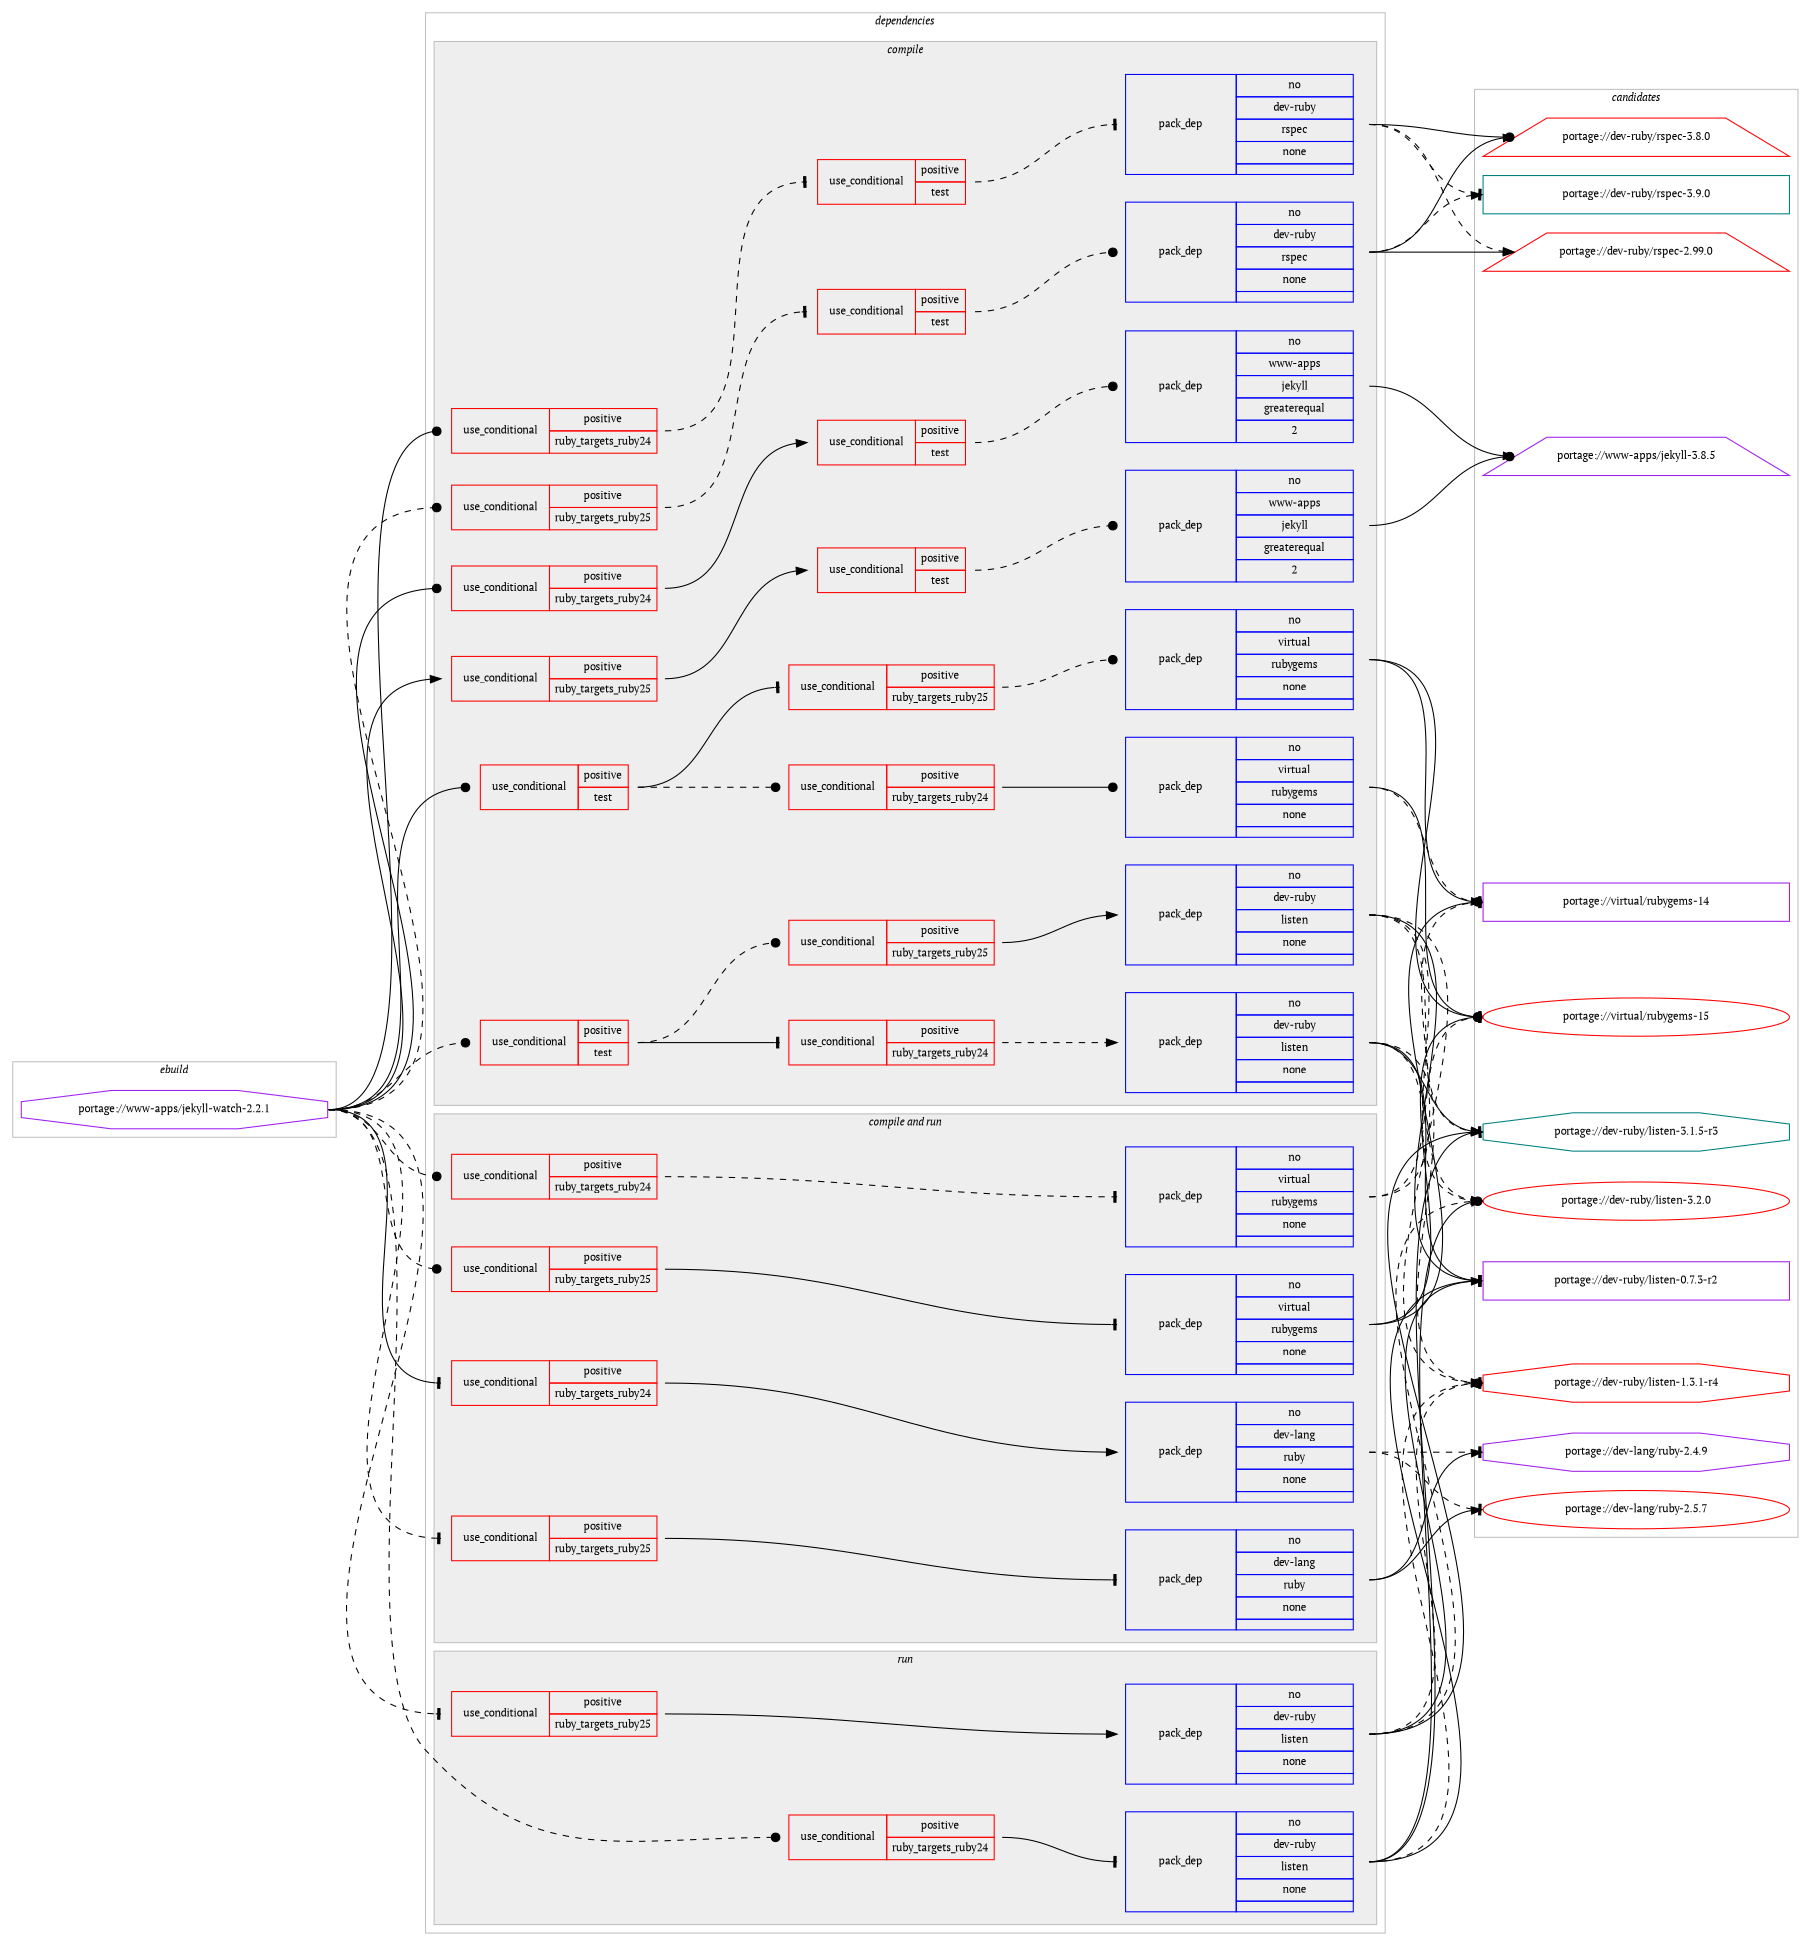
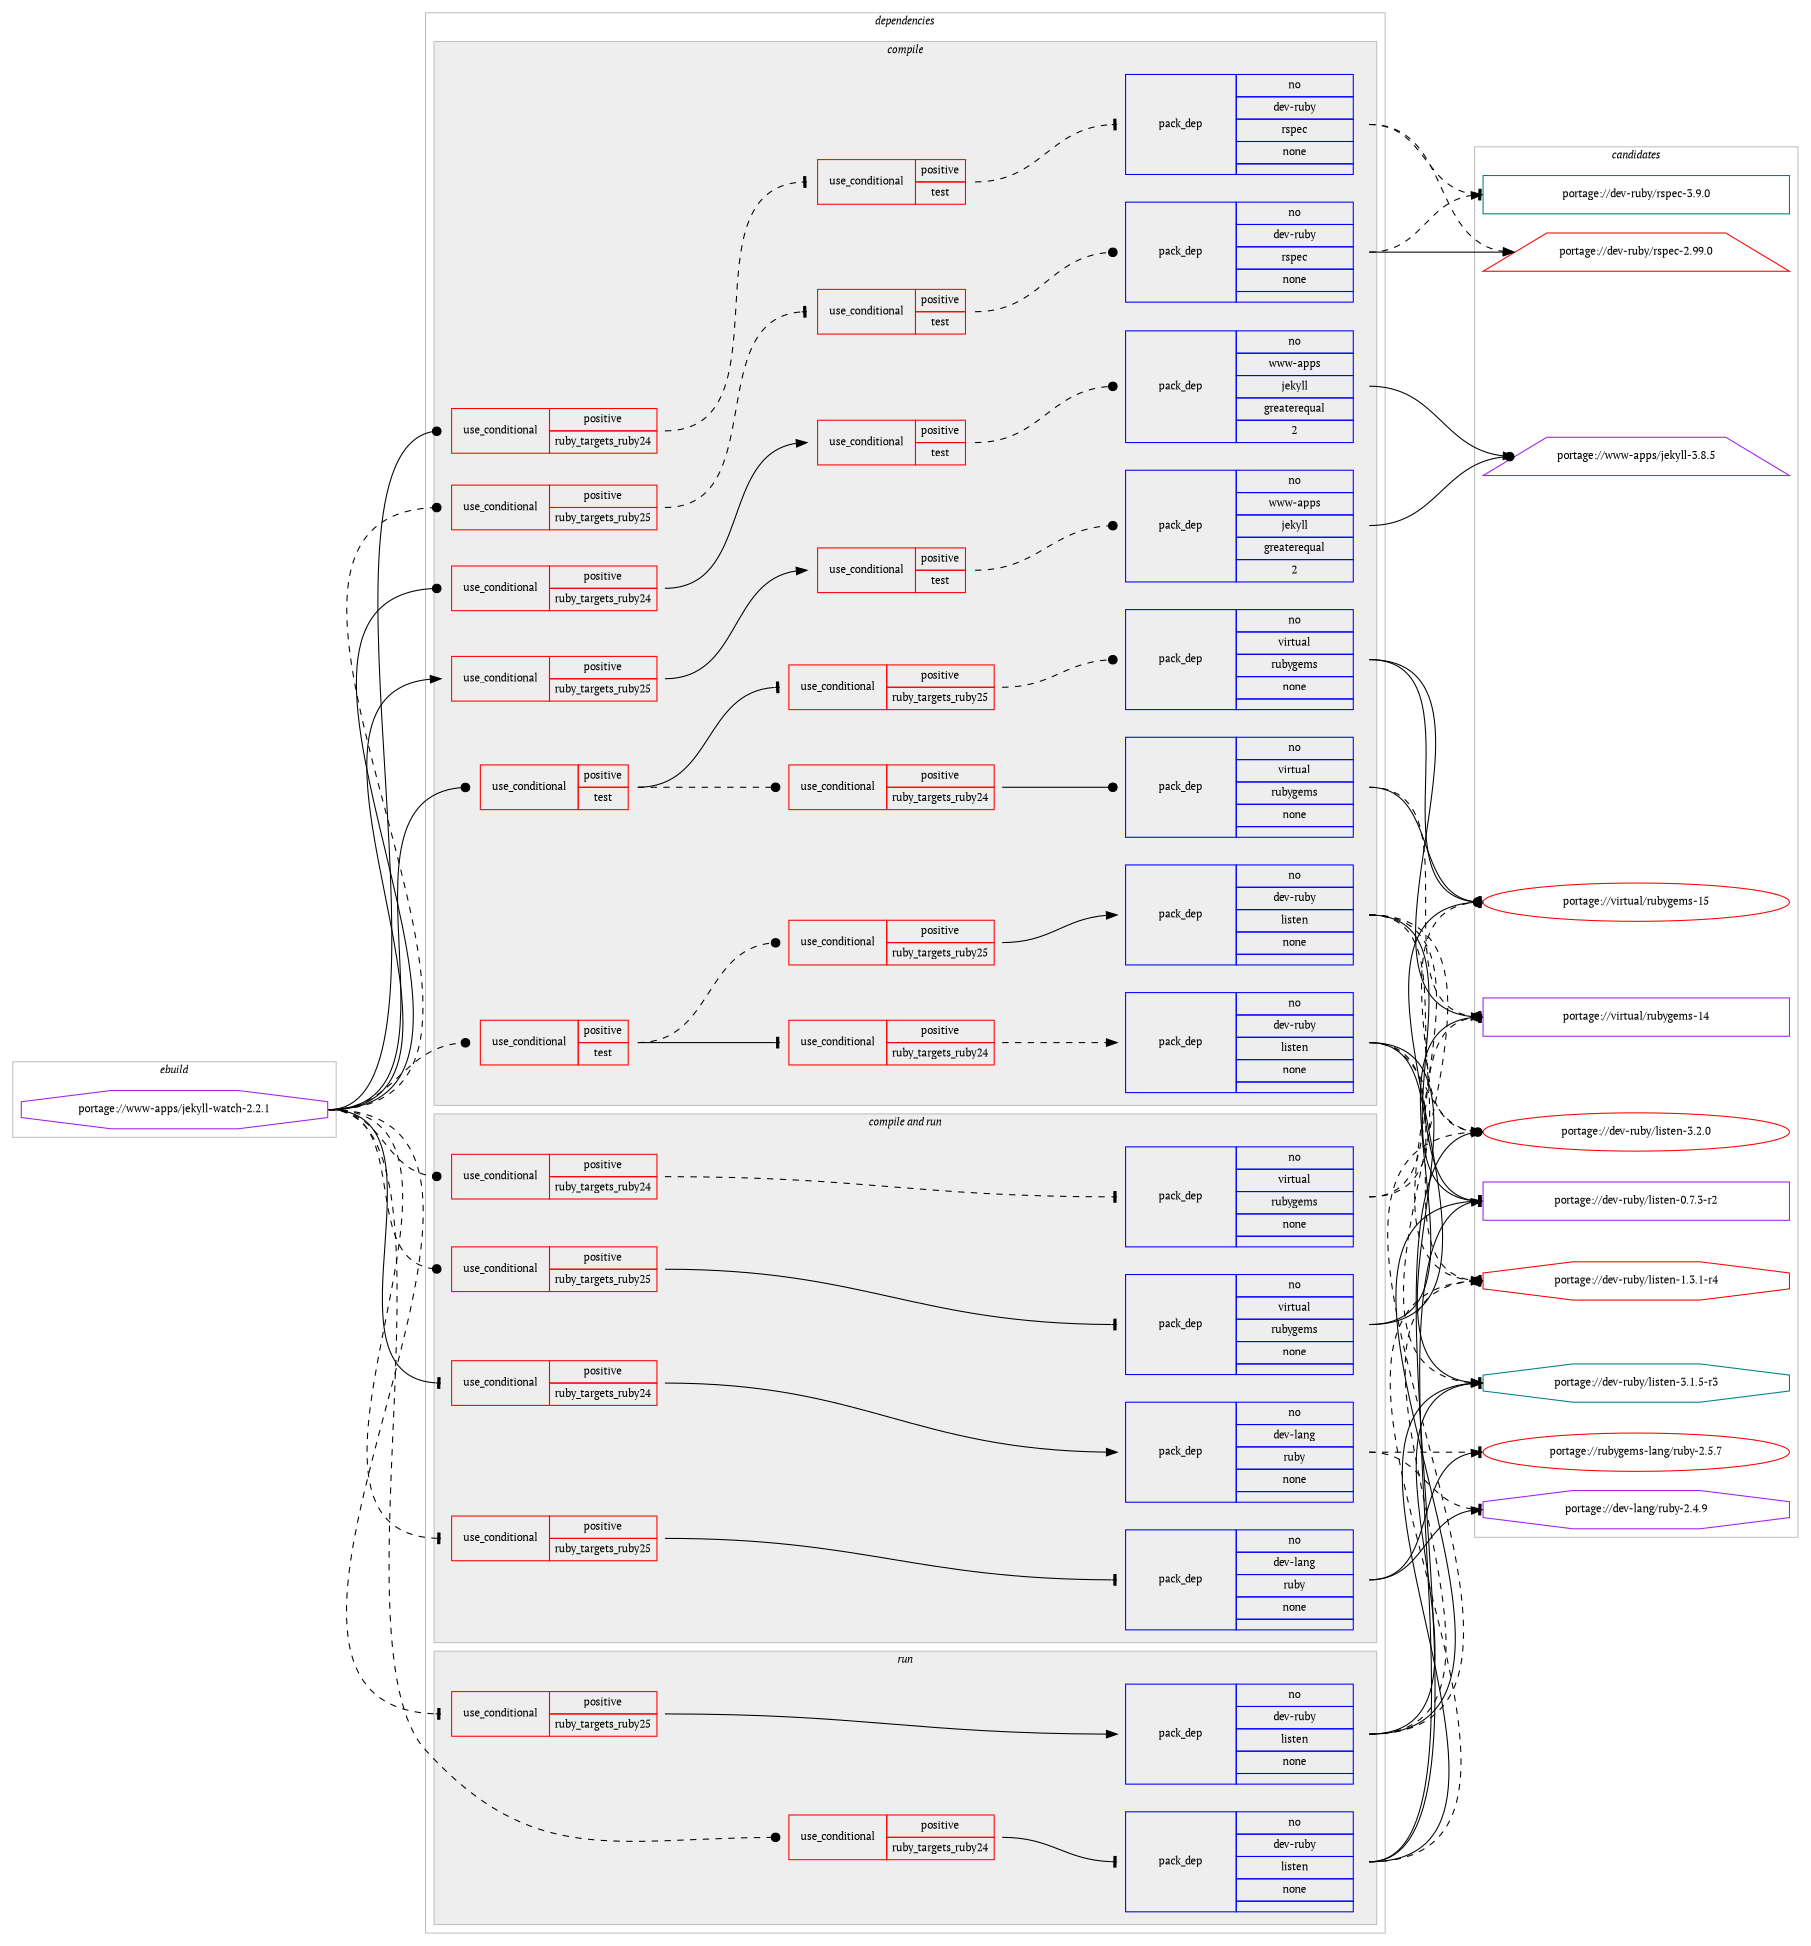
node "portage://dev-ruby/rspec-3.8.0": removed
node "portage://dev-lang/ruby-2.5.7": label "portage://dev-lang/ruby-2.5.7" -> "portage://rubygems-lang/ruby-2.5.7"
